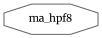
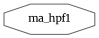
node "ma_hpf8": label "ma_hpf8" -> "ma_hpf1"
